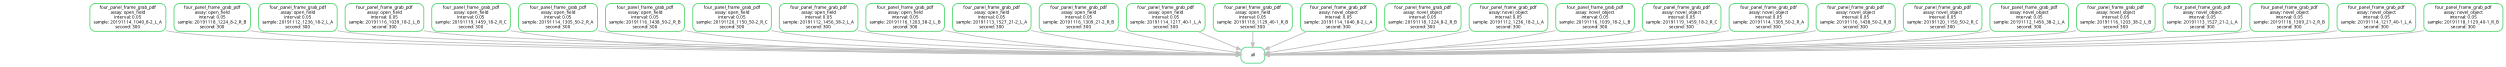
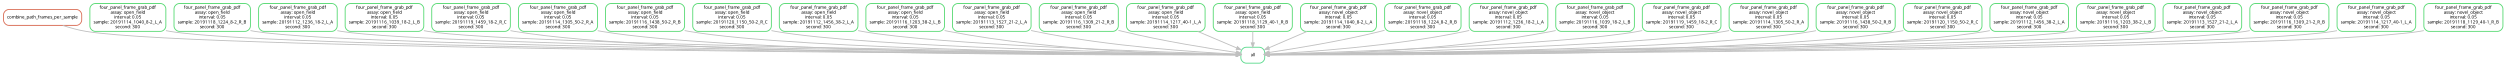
node "combine_path_frames_per_sample": added
